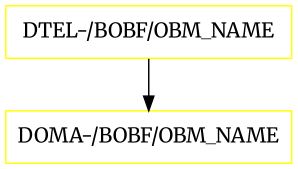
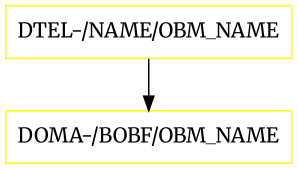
node "DTEL-/BOBF/OBM_NAME": label "DTEL-/BOBF/OBM_NAME" -> "DTEL-/NAME/OBM_NAME"
